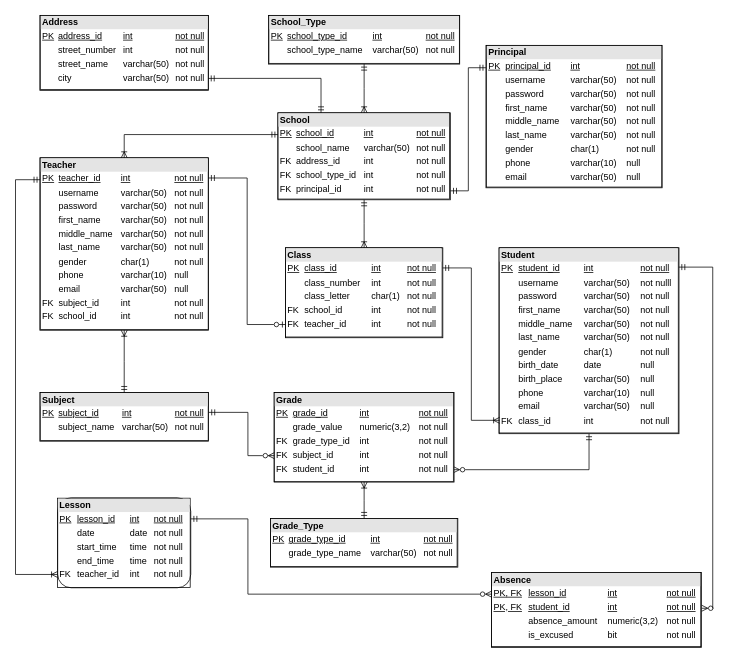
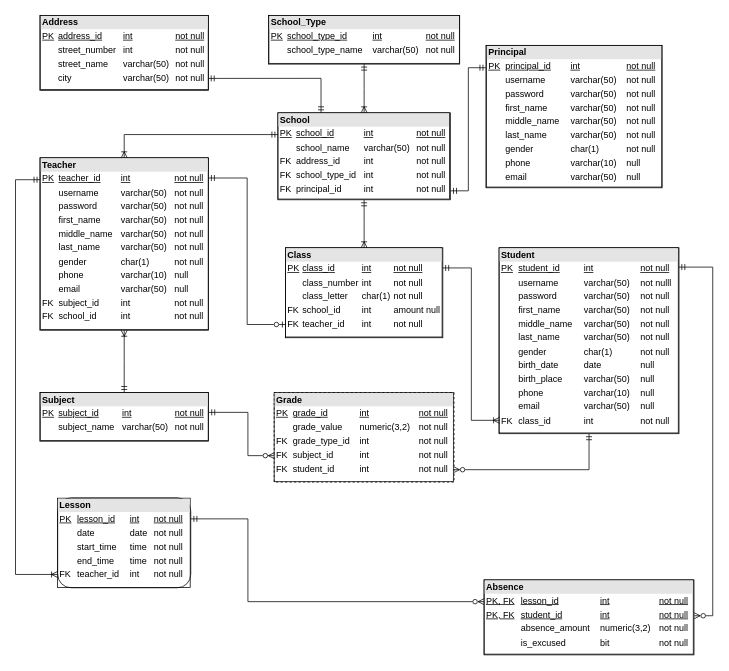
node "Class PK class_id int not null class_number int not null class_letter char(1) not null FK school_id int not null FK teacher_id int not null": label "Class PK class_id int not null class_number int not null class_letter char(1) not null FK school_id int not null FK teacher_id int not null" -> "Class PK class_id int not null class_number int not null class_letter char(1) not null FK school_id int amount null FK teacher_id int not null"
node "Grade PK grade_id int not null grade_value numeric(3,2) not null FK grade_type_id int not null FK subject_id int not null FK student_id int not null": style solid -> dashed
edge "Grade PK grade_id int not null grade_value numeric(3,2) not null FK grade_type_id int not null FK subject_id int not null FK student_id int not null" -- "Grade_Type PK grade_type_id int not null grade_type_name varchar(50) not null": removed
node "Grade_Type PK grade_type_id int not null grade_type_name varchar(50) not null": removed
node "Absence PK, FK lesson_id int not null PK, FK student_id int not null absence_amount numeric(3,2) not null is_excused bit not null": moved (597, 610) -> (589, 618)
